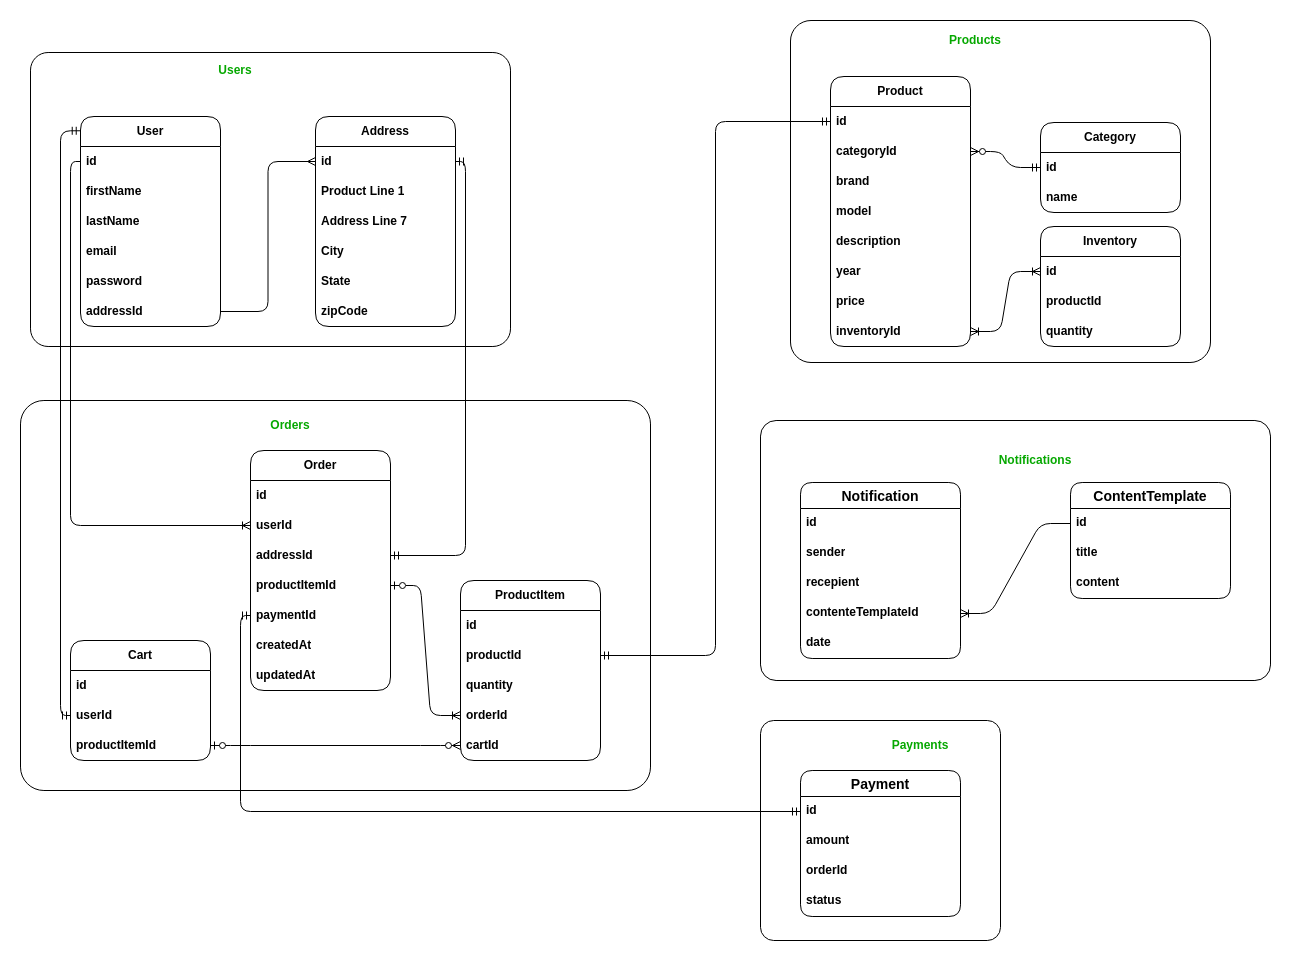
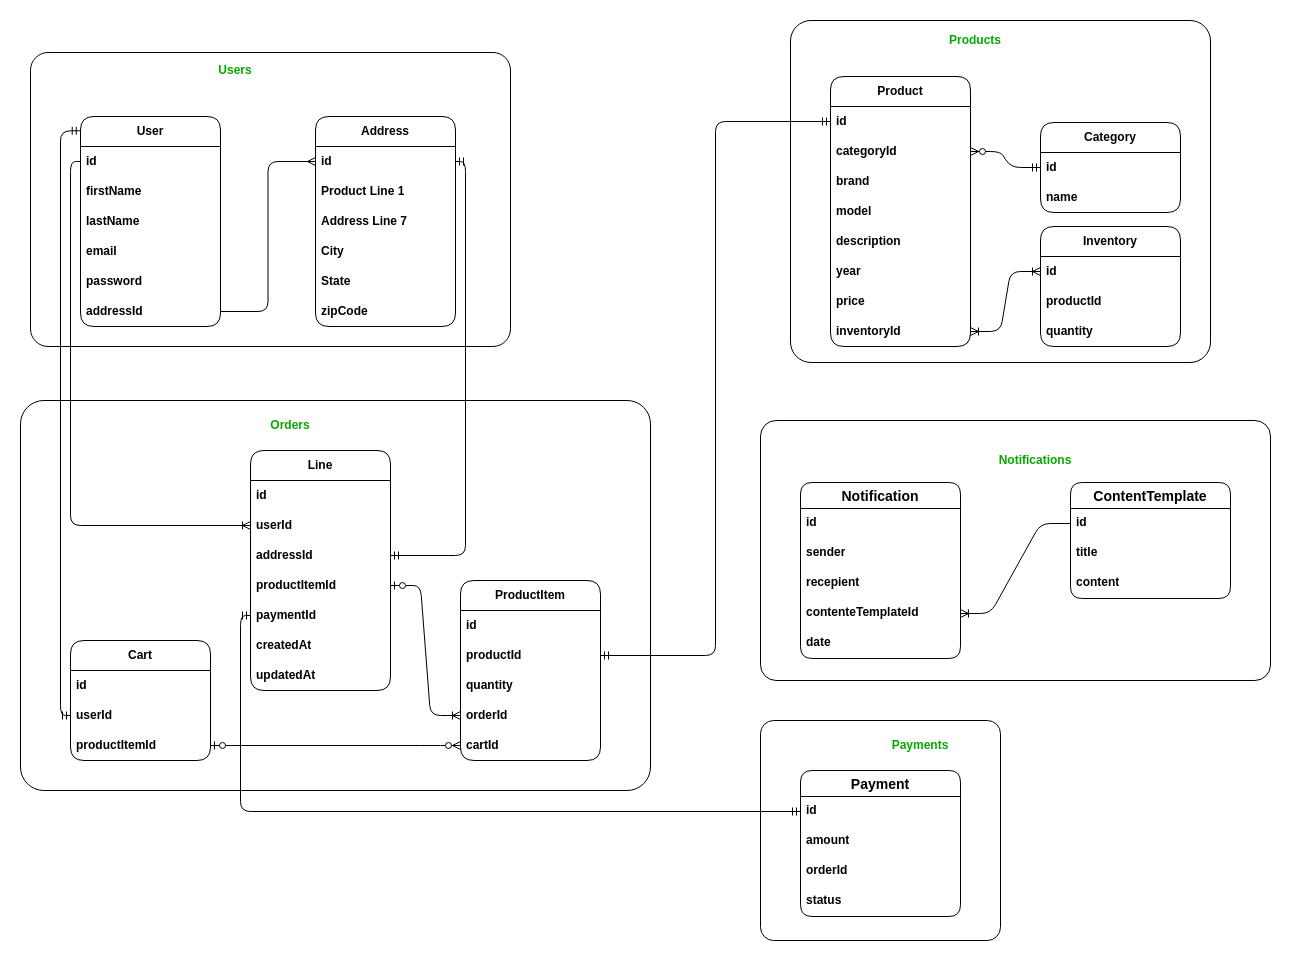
node "Order": label "Order" -> "Line"
